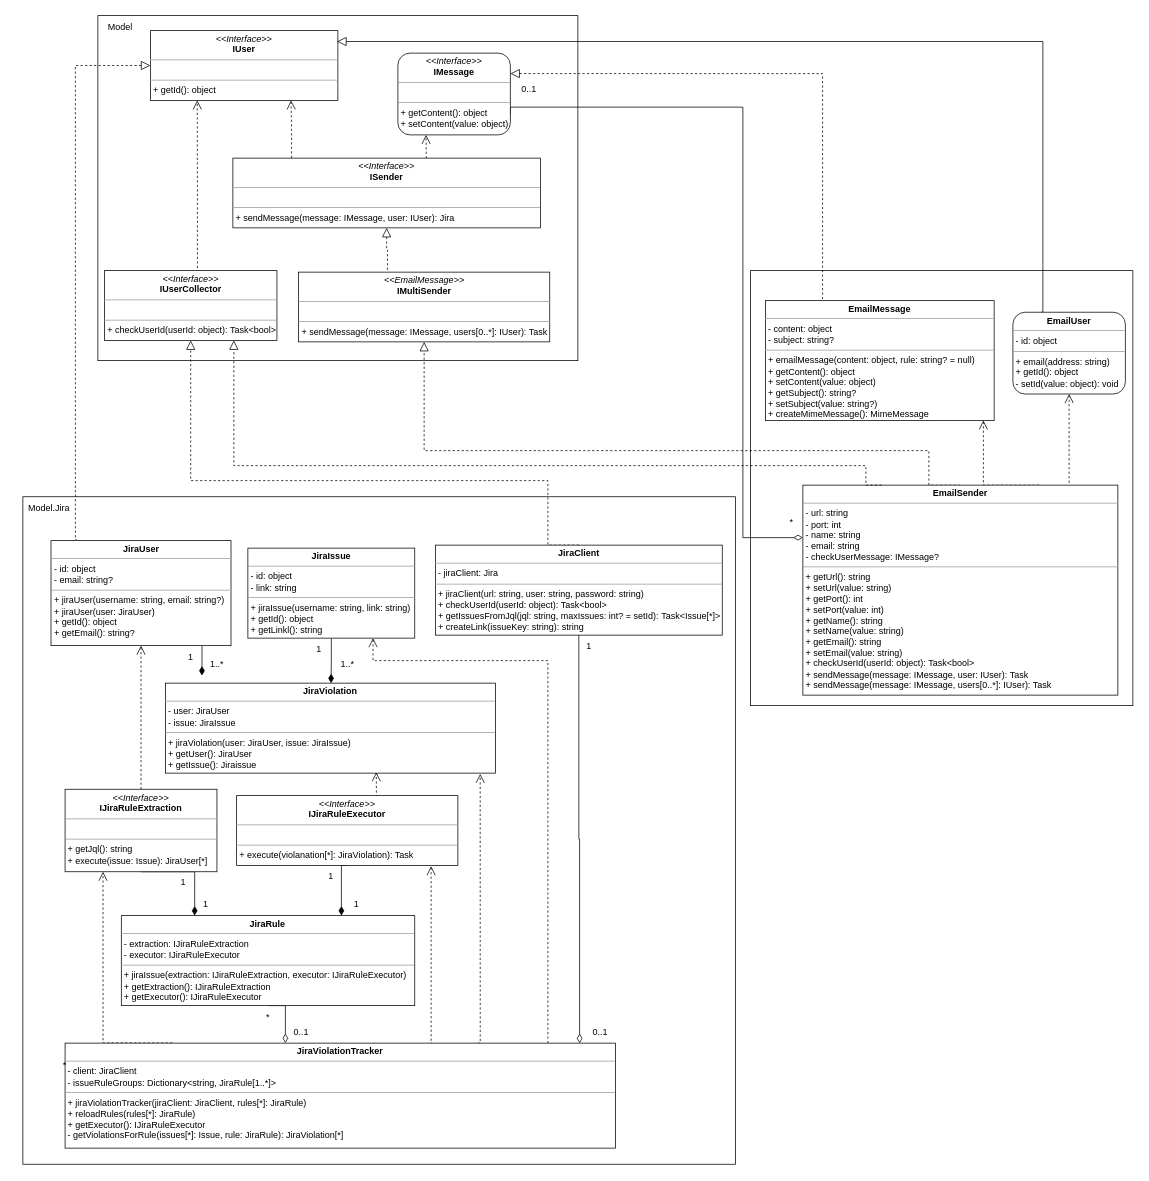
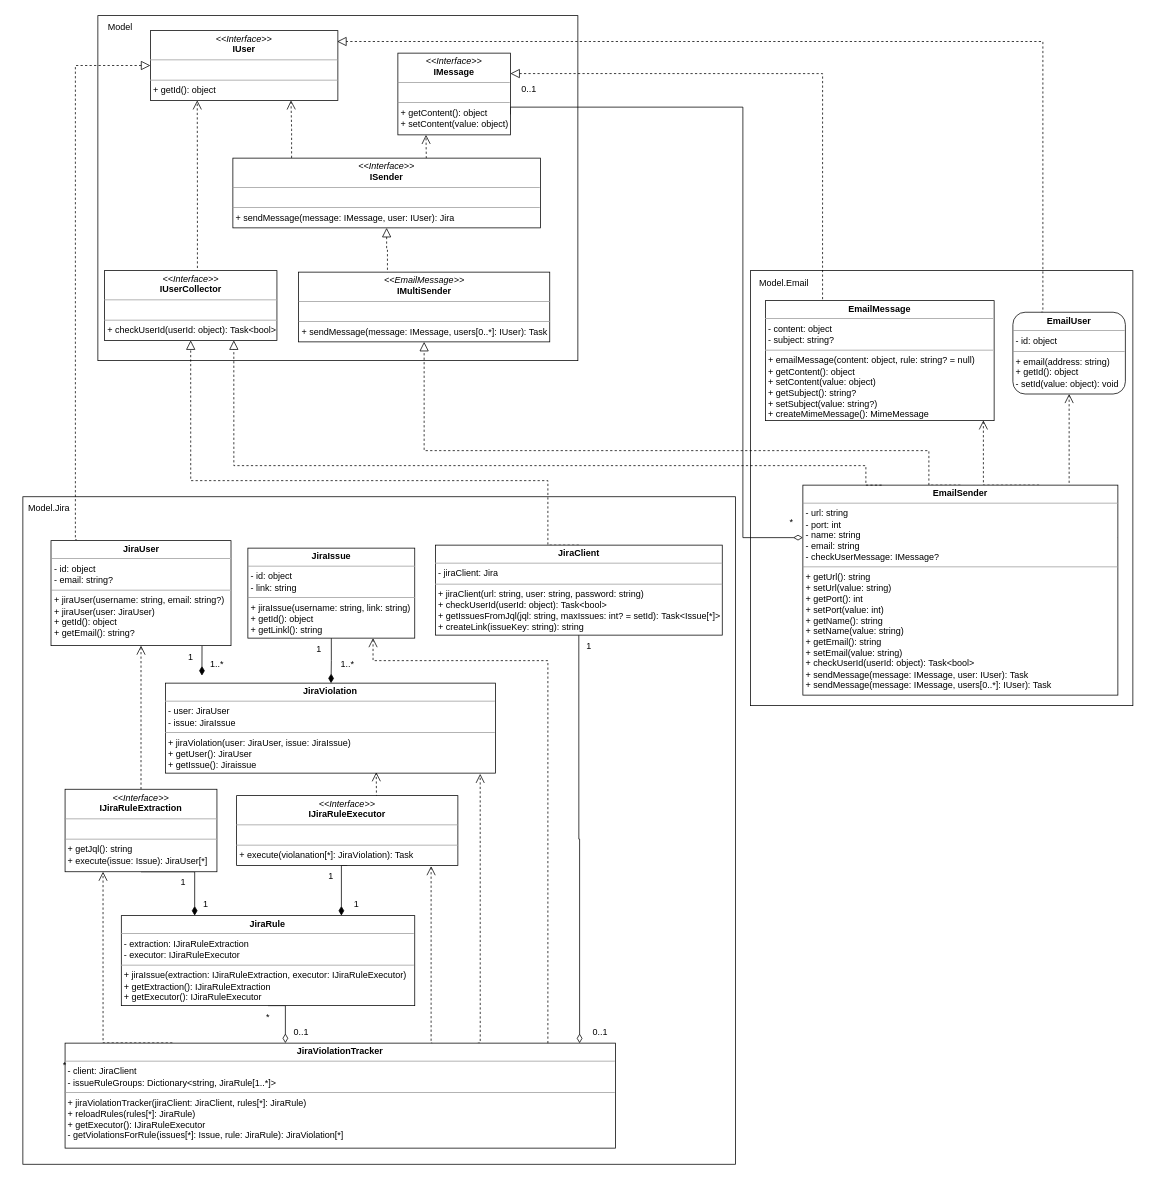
edge "EmailUser - id: object + email(address: string) + getId(): object - setId(value: object): void" -> "<<Interface>> IUser + getId(): object": style solid -> dashed
node "<<Interface>> IMessage + getContent(): object + setContent(value: object)": shape rounded rectangle -> rectangle
node "Model.Email": added
